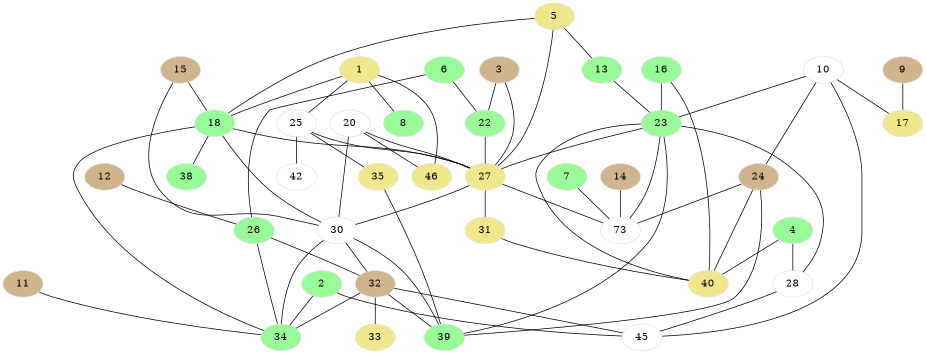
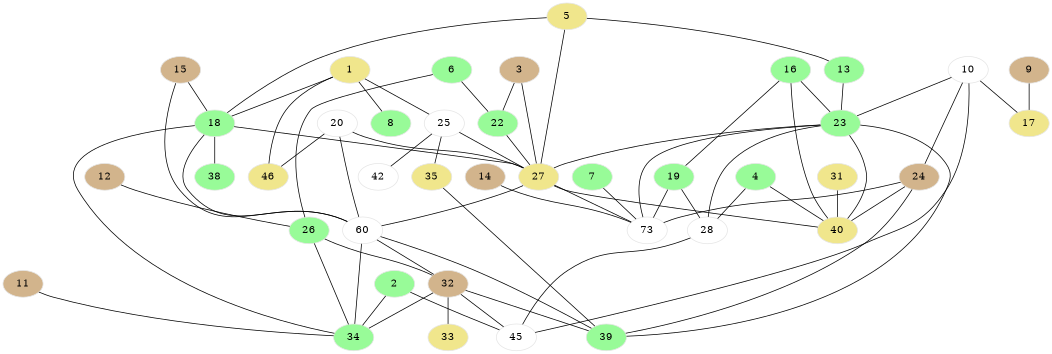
node "19": added
edge "27" -- "31": now "27" -- "40"
node "30": label "30" -> "60"
